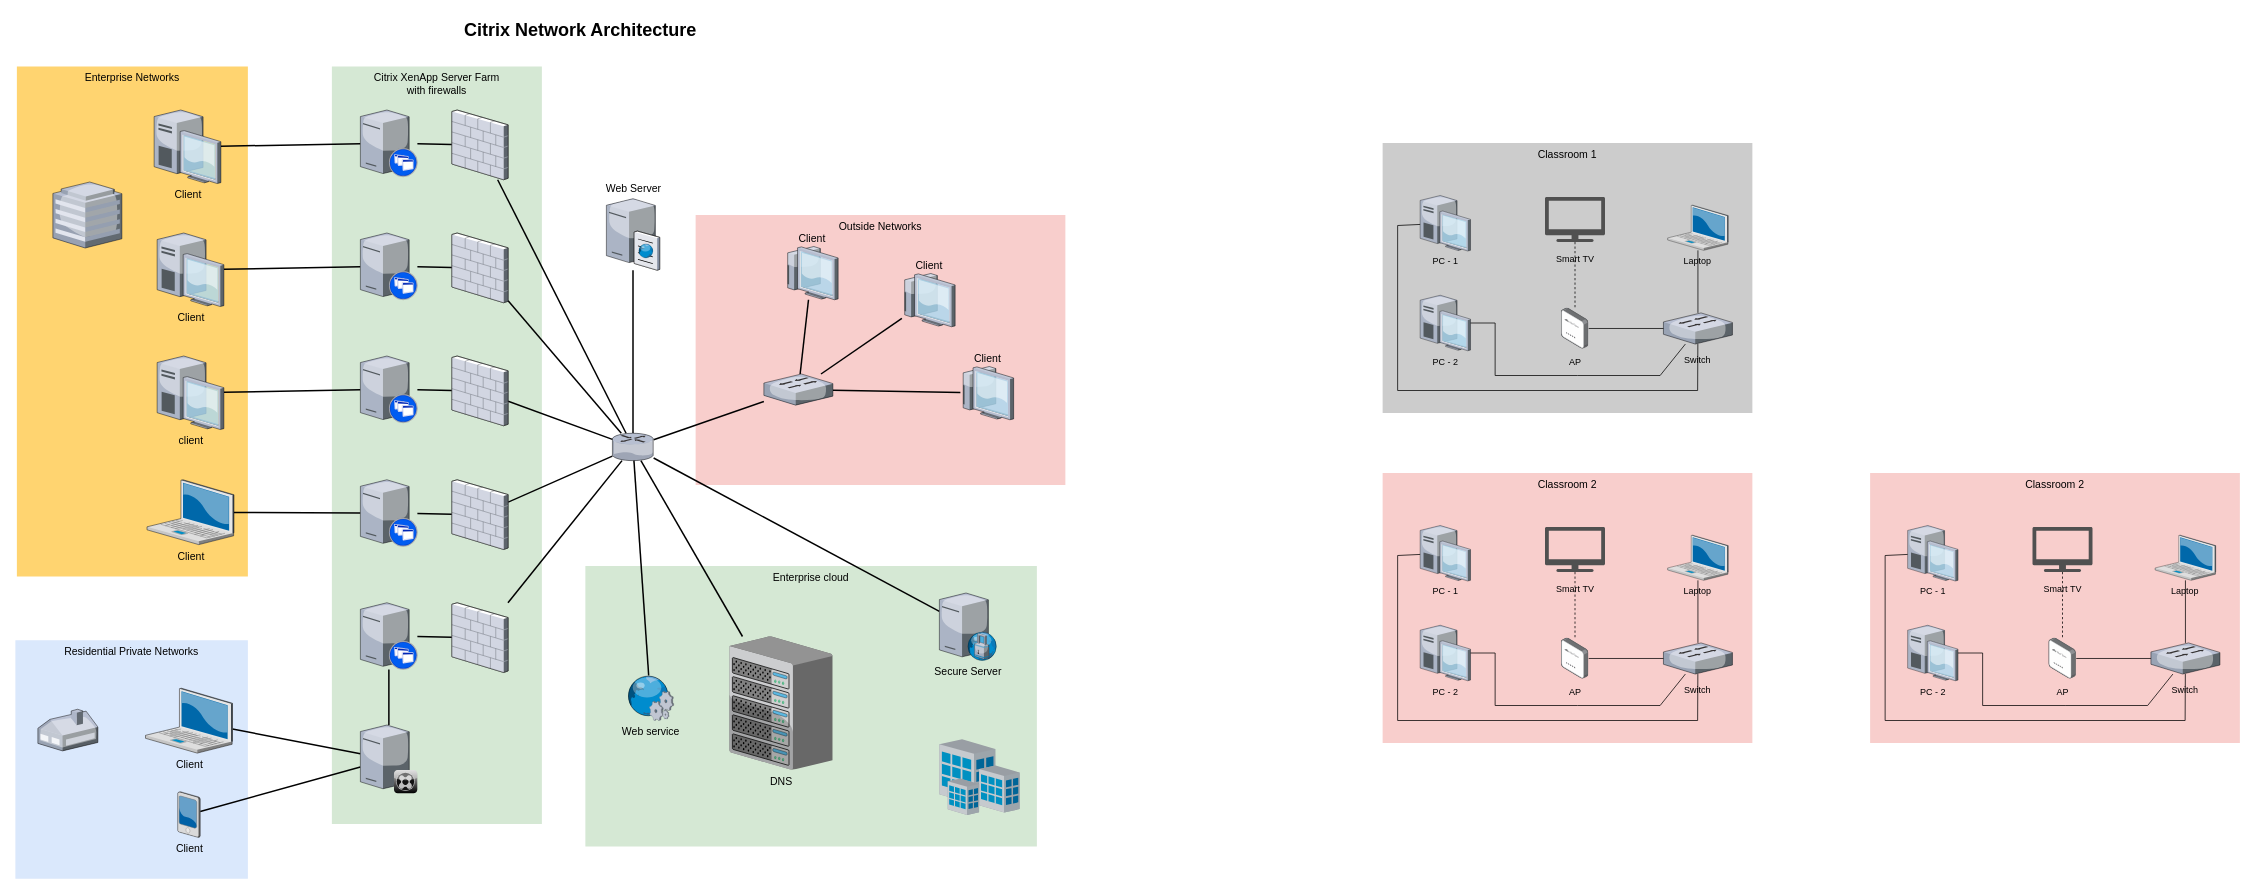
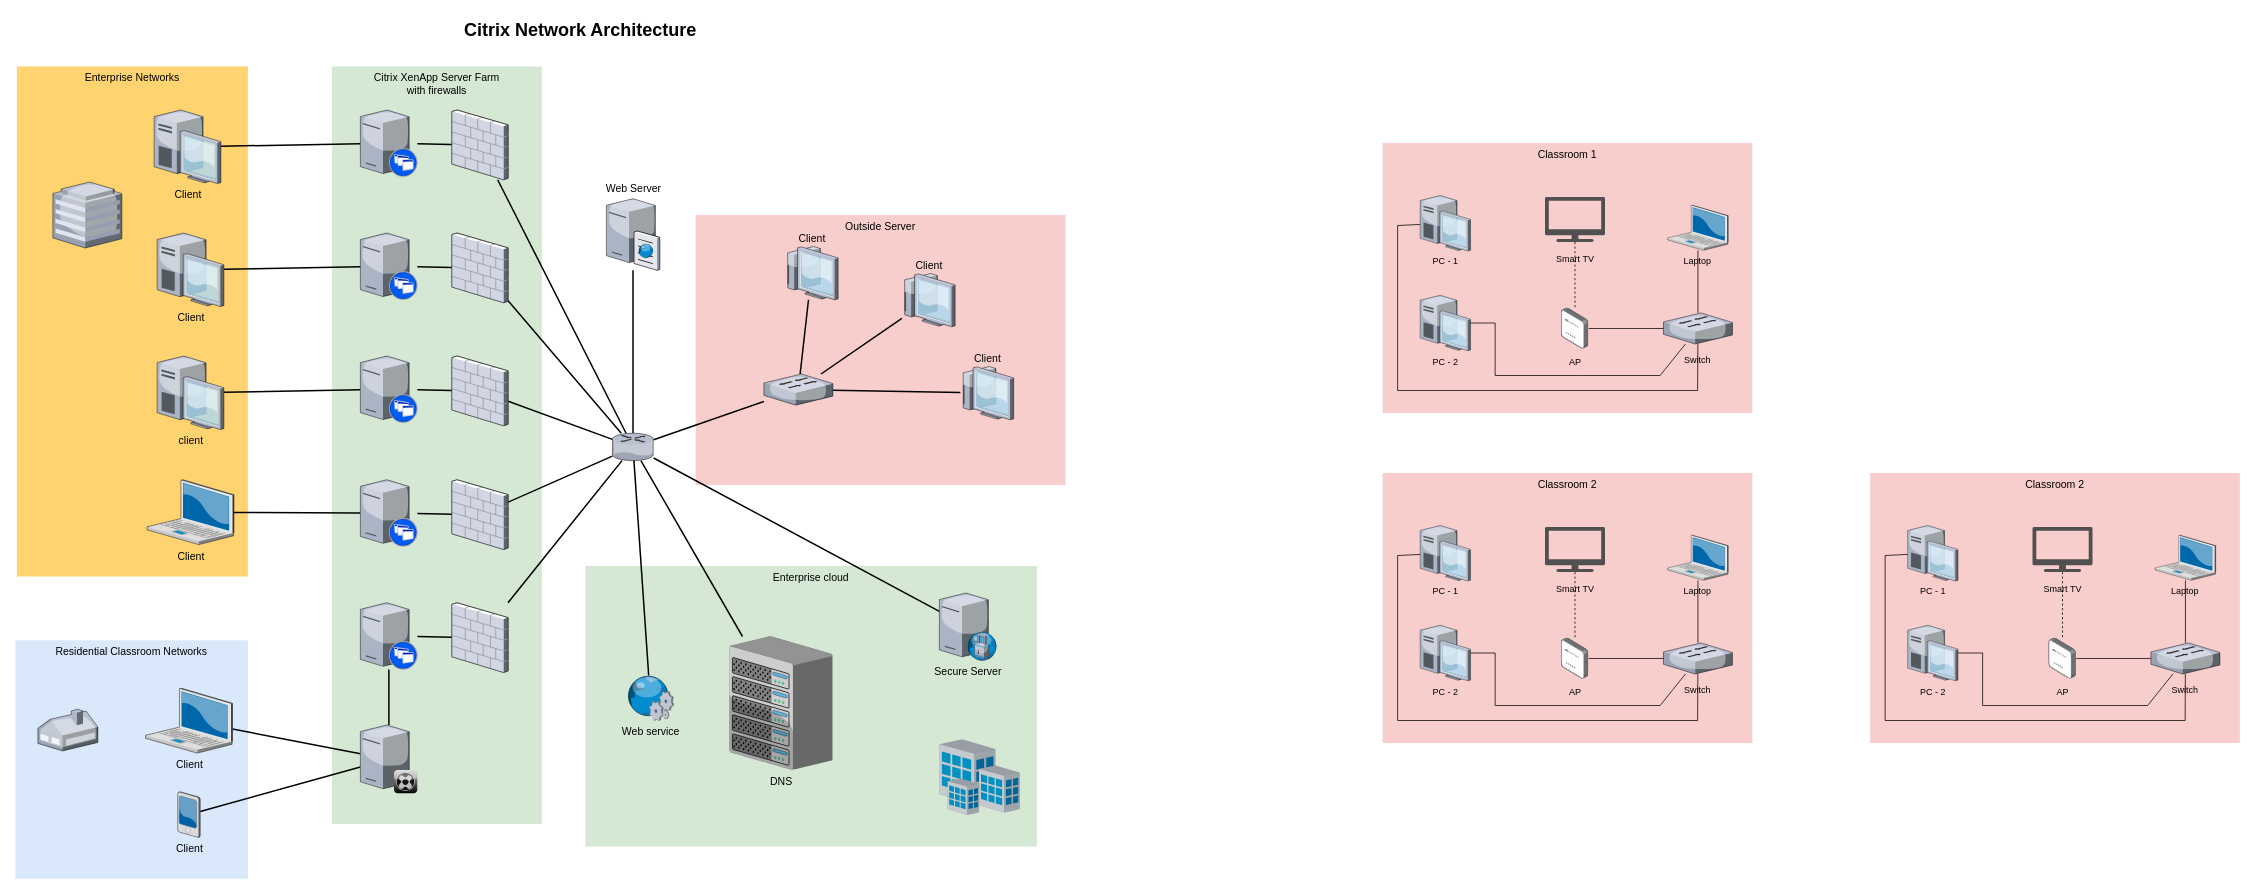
node "Outside Networks": label "Outside Networks" -> "Outside Server"
node "Classroom 1": fillcolor #cccccc -> #f8cecc
node "Residential Private Networks": label "Residential Private Networks" -> "Residential Classroom Networks"
